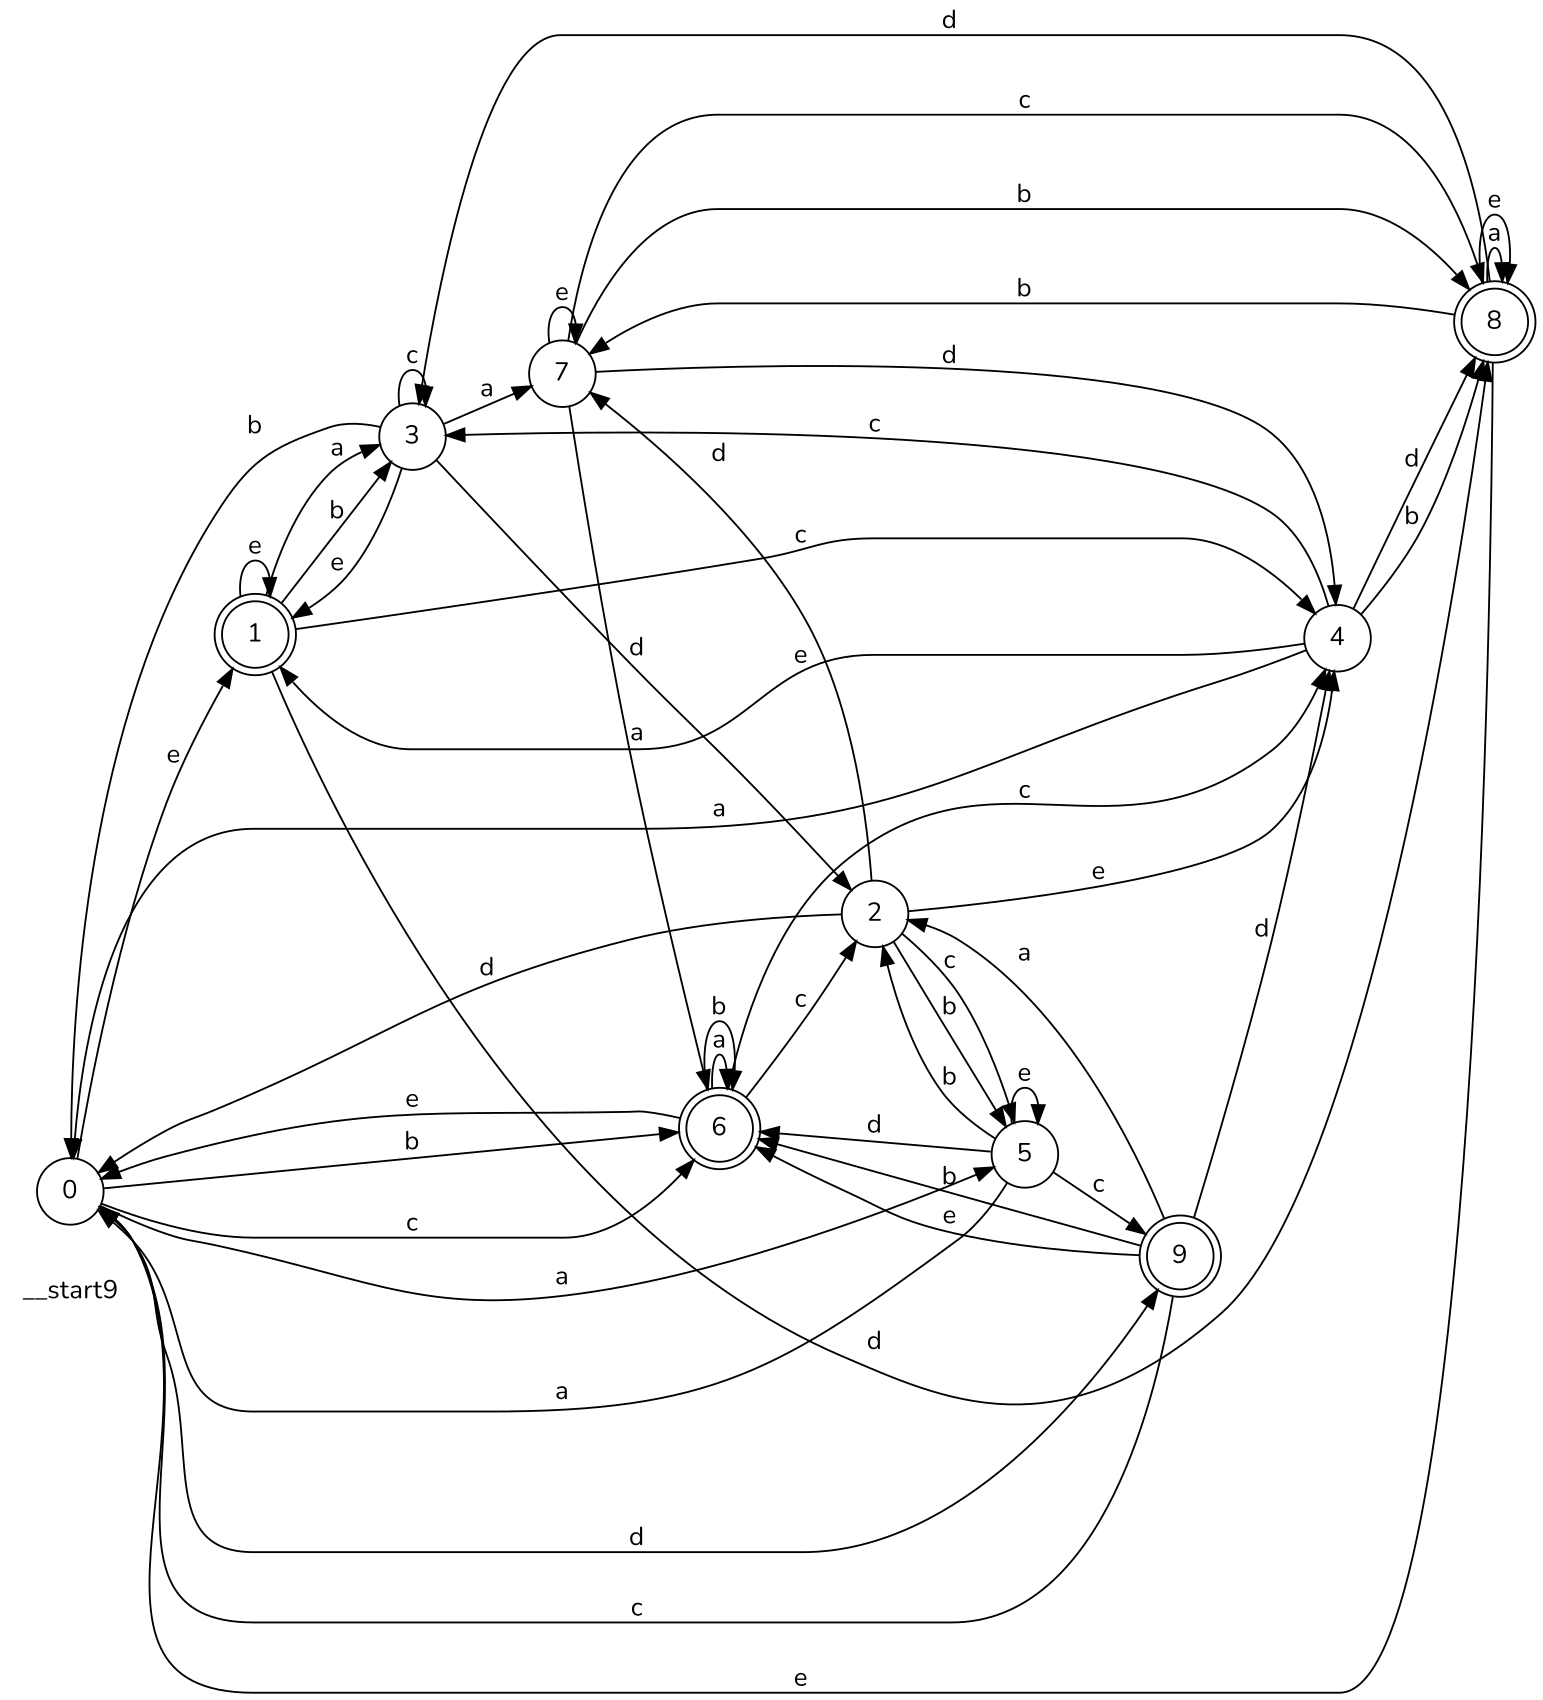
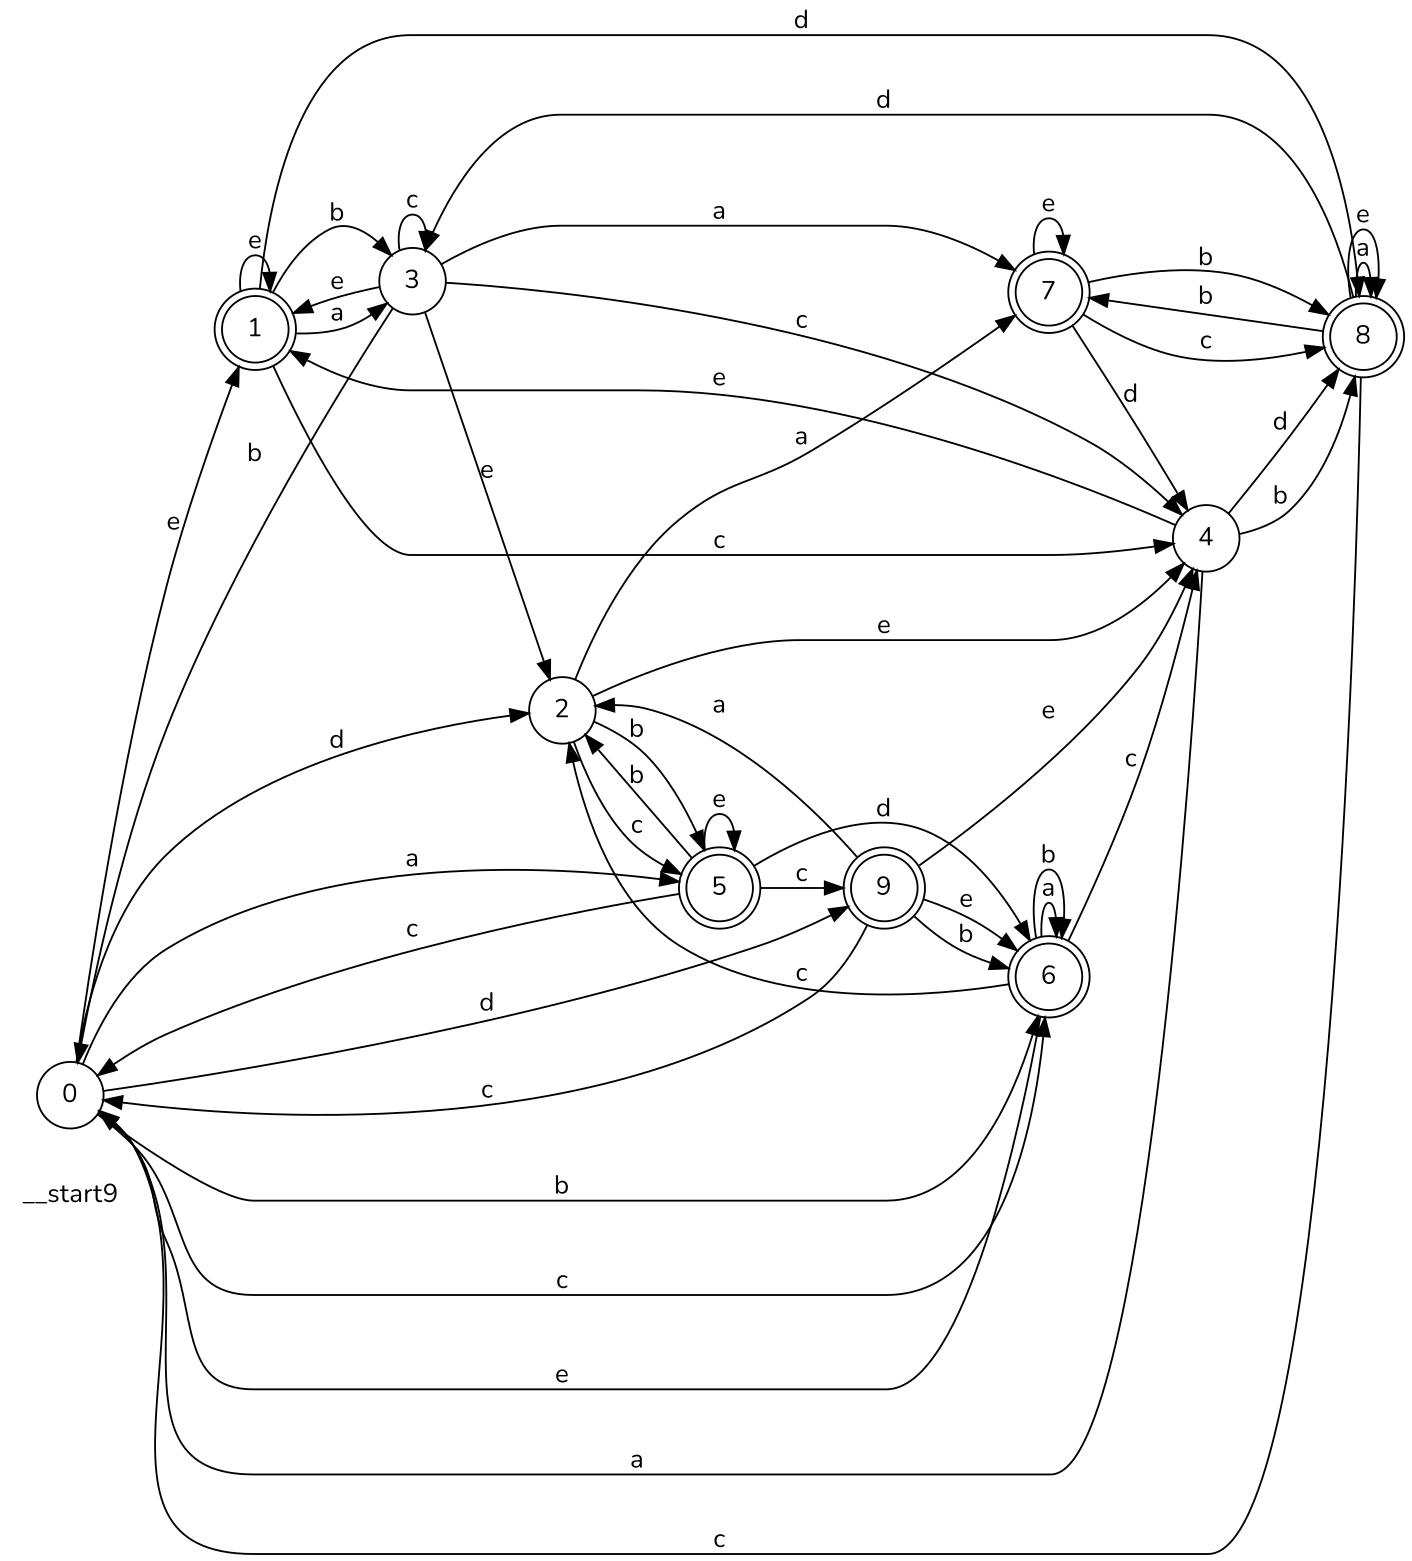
node "7": shape circle -> doublecircle
edge "4" -> "3": reversed
edge "2" -> "7": label "d" -> "a"
edge "3" -> "2": label "d" -> "e"
edge "7" -> "6": removed, label "a"
edge "9" -> "4": label "d" -> "e"
edge "2" -> "0": reversed
node "5": shape circle -> doublecircle
edge "5" -> "0": label "a" -> "c"
edge "8" -> "0": label "e" -> "c"
